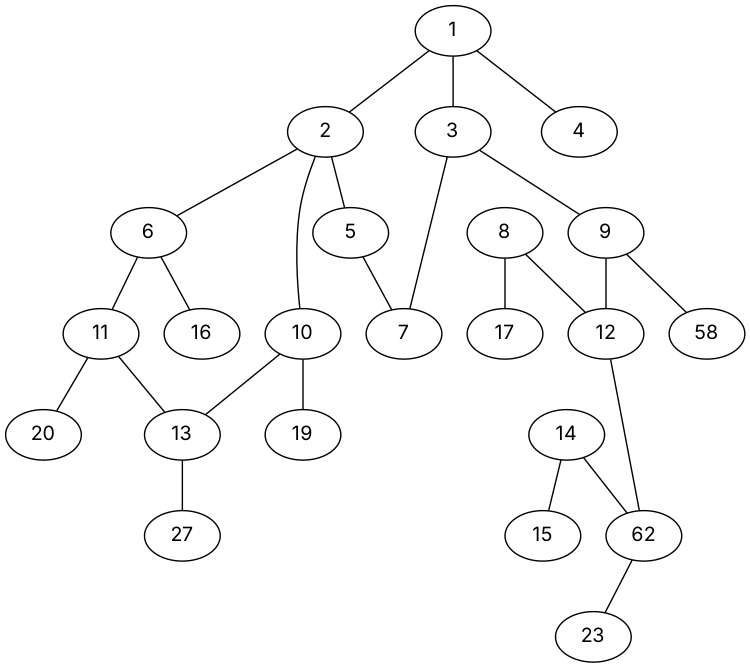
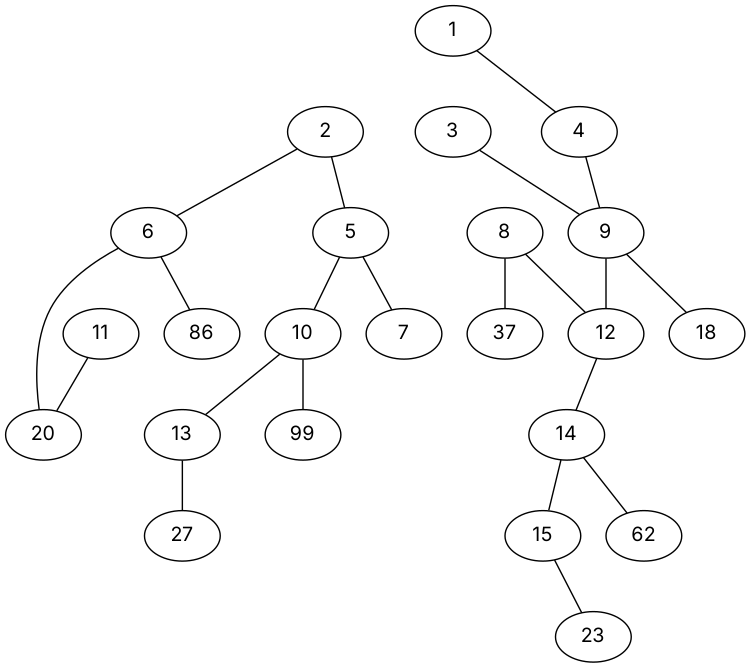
edge "1" -- "2": removed
edge "1" -- "3": removed
edge "4" -- "9": added
edge "2" -- "10": now "5" -- "10"
edge "3" -- "7": removed
edge "6" -- "11": now "6" -- "20"
node "16": label "16" -> "86"
node "17": label "17" -> "37"
node "58": label "58" -> "18"
edge "11" -- "13": removed
node "19": label "19" -> "99"
edge "12" -- "62": now "12" -- "14"
edge "62" -- "23": now "15" -- "23"
